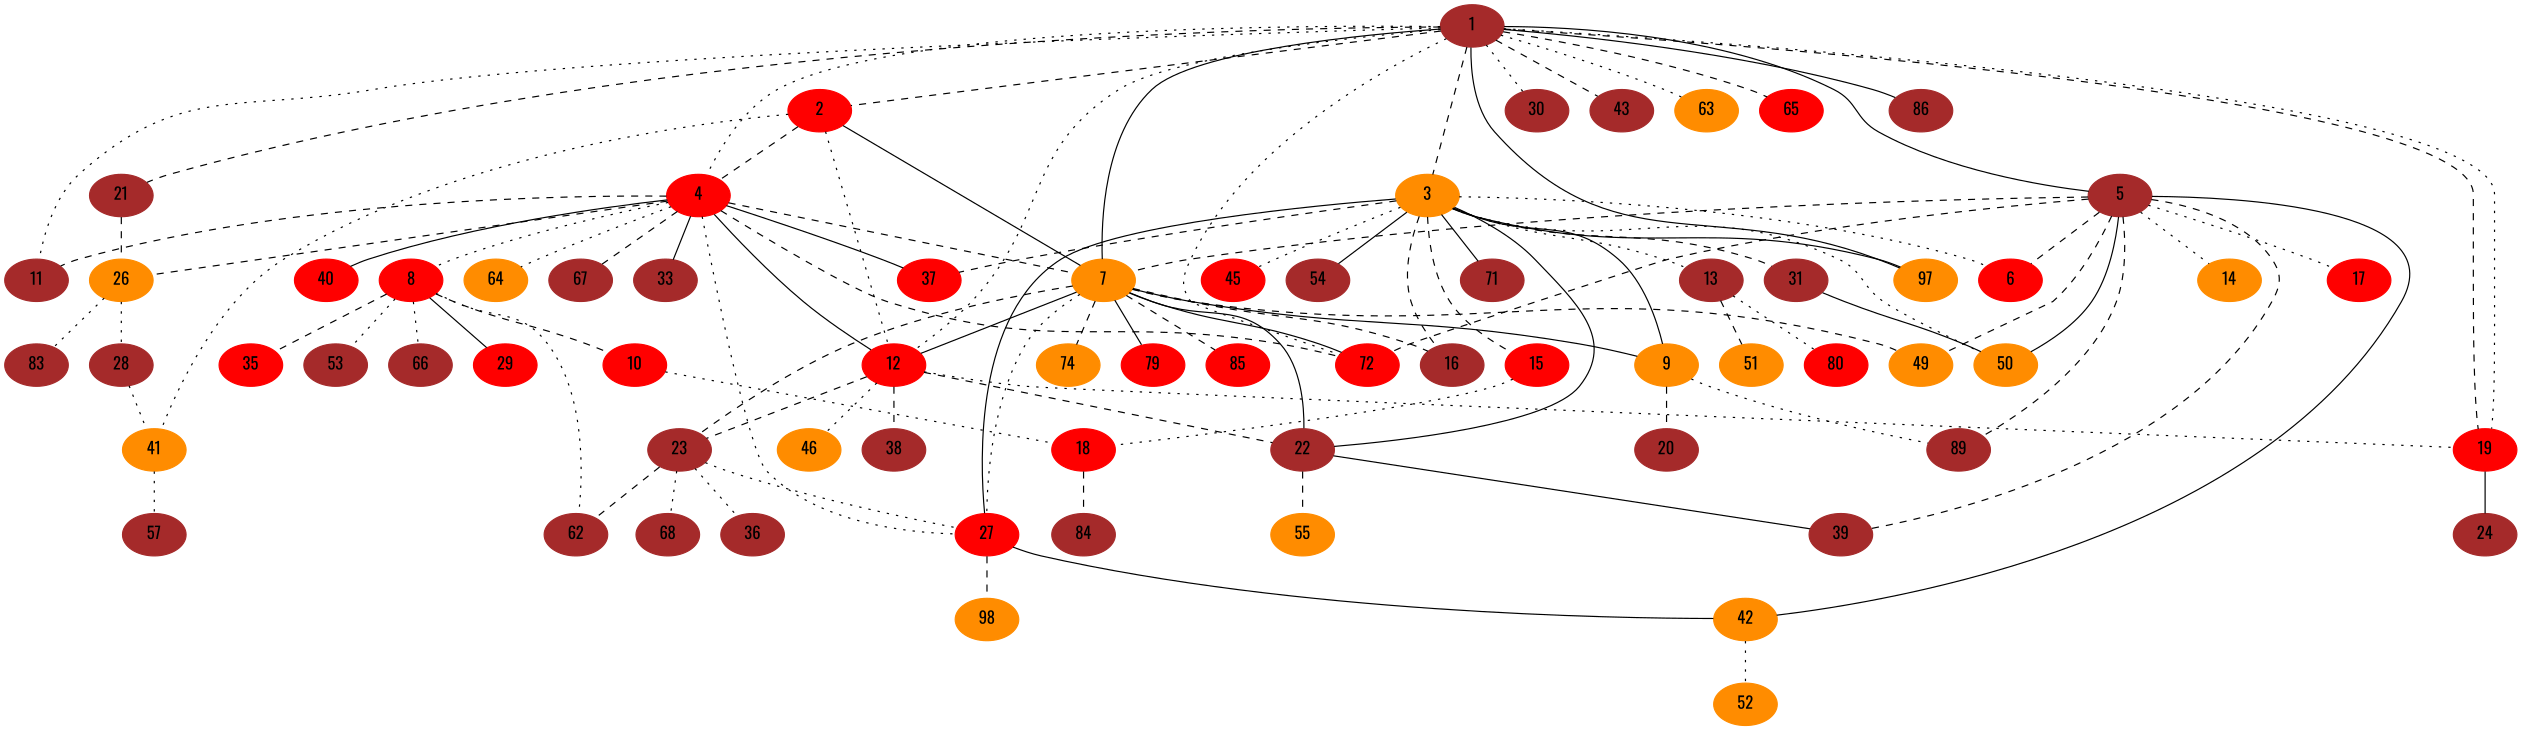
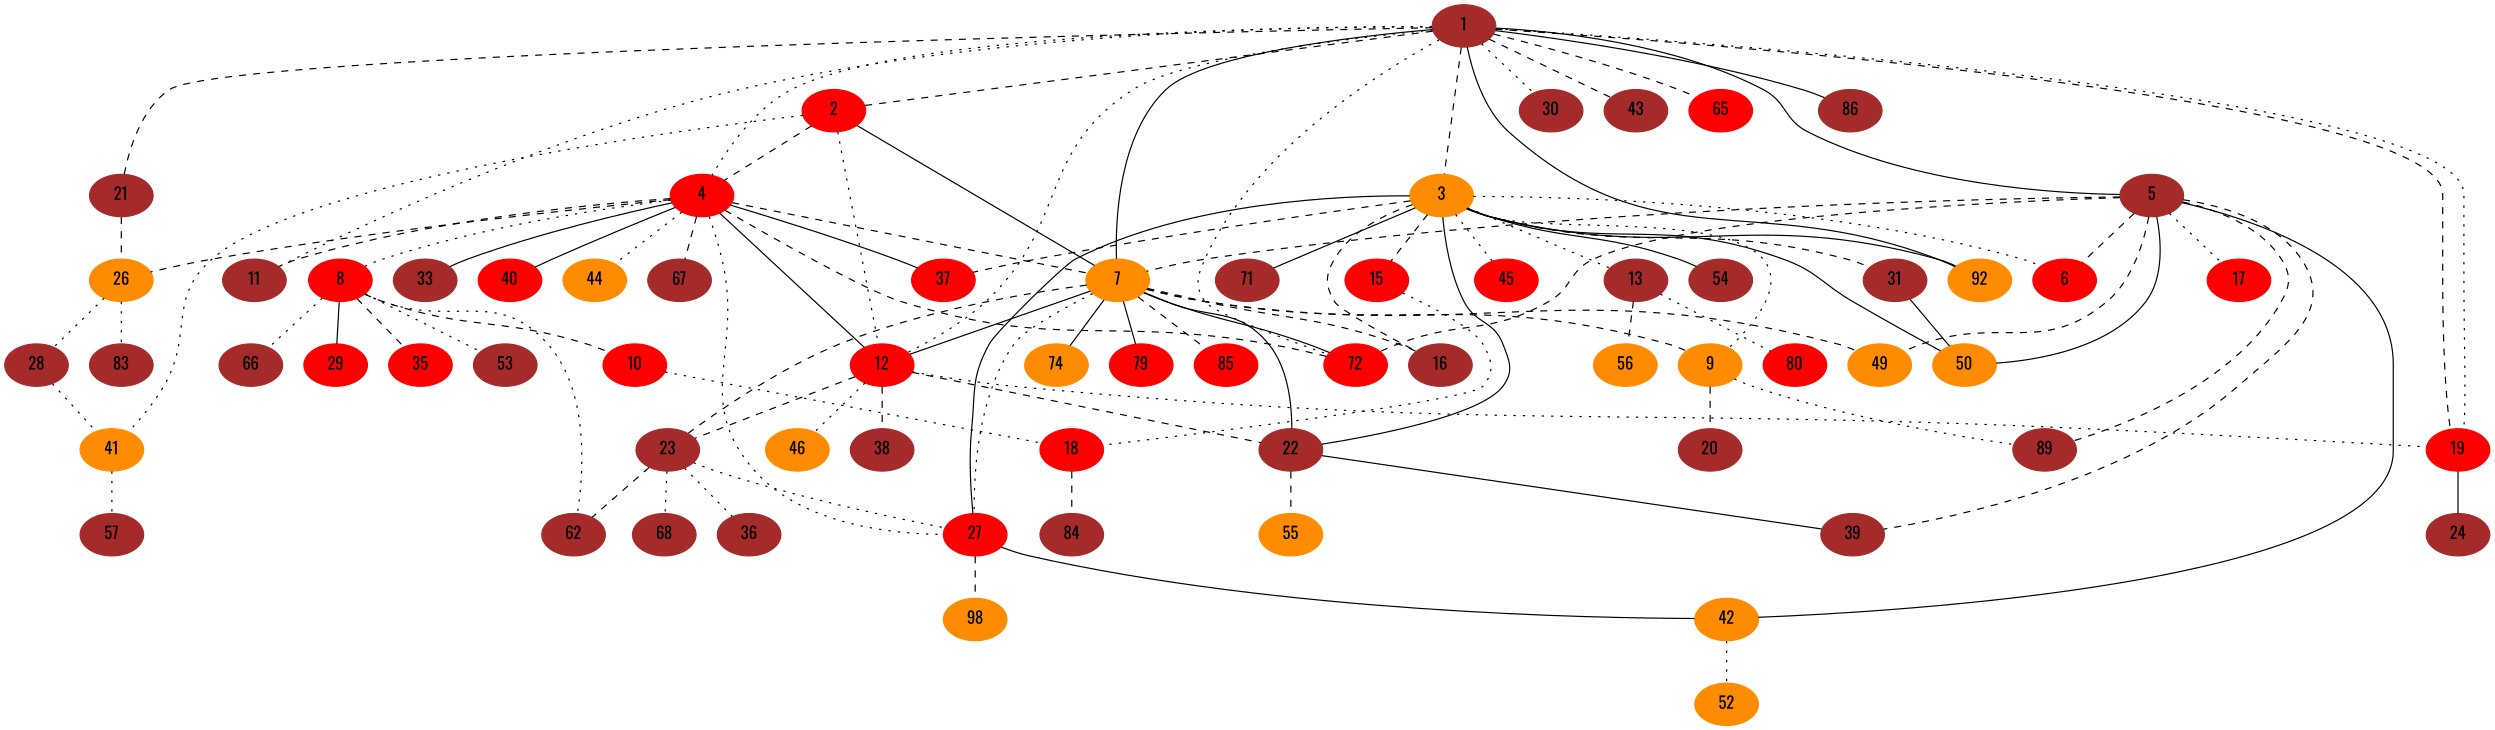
node "63": removed
edge "3" -- "50": style dotted -> solid
edge "3" -- "9": style solid -> dotted
node "64": label "64" -> "44"
node "97": label "97" -> "92"
node "14": removed
edge "7" -- "74": style dashed -> solid
edge "7" -- "9": style solid -> dashed
node "51": label "51" -> "56"
